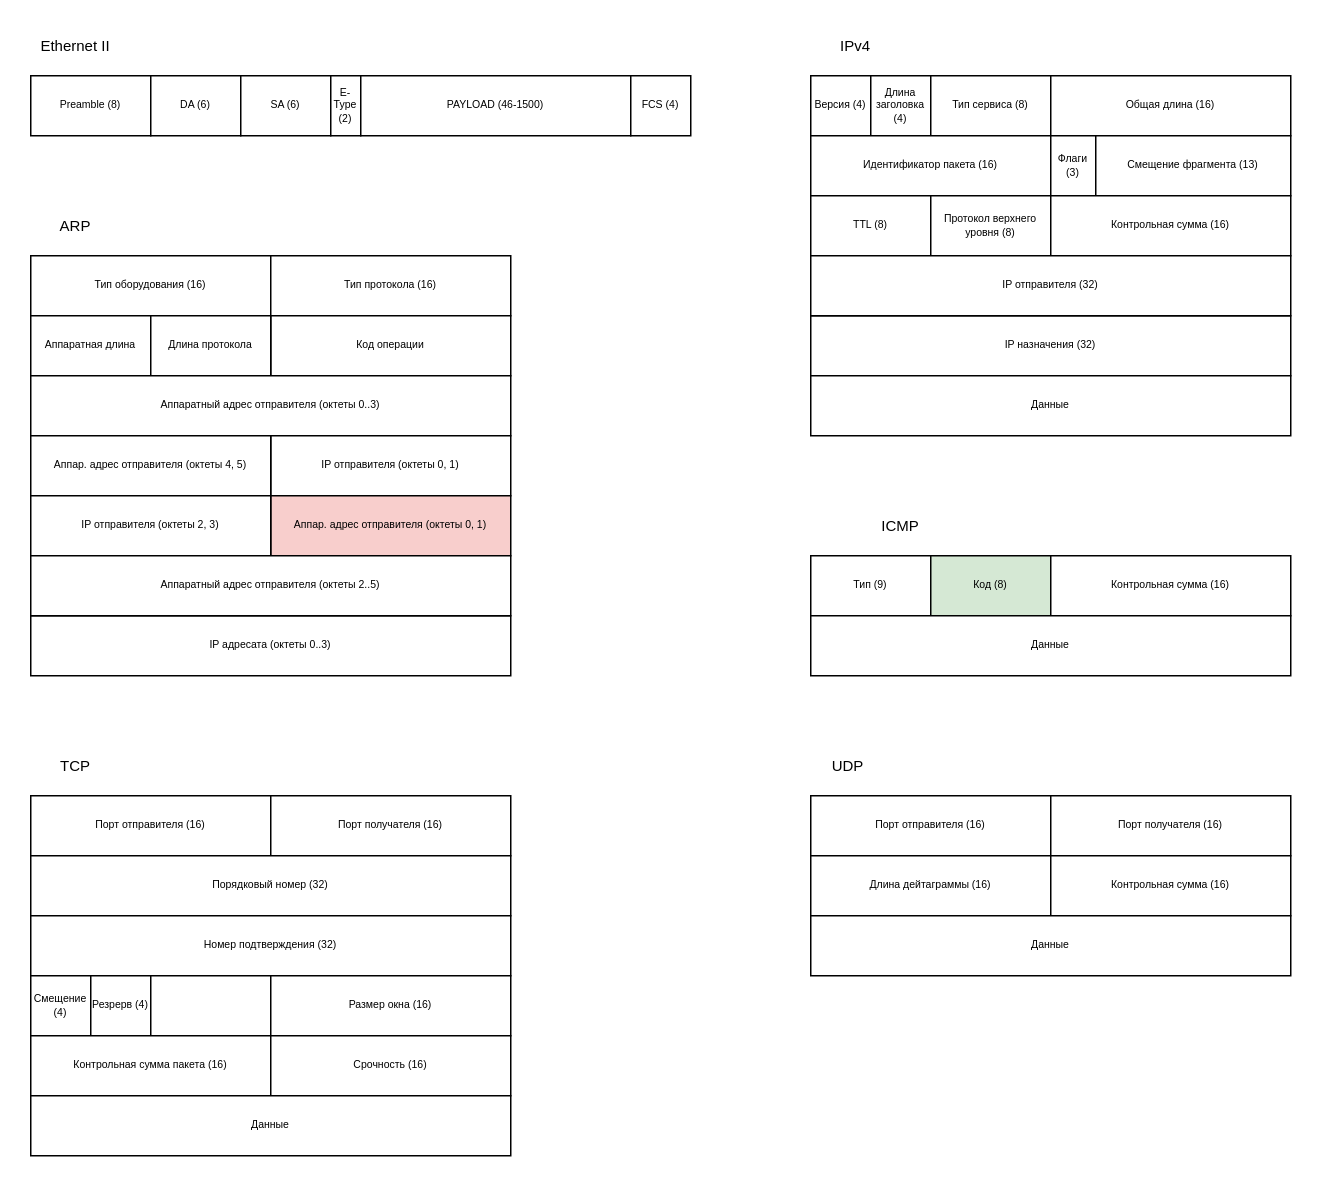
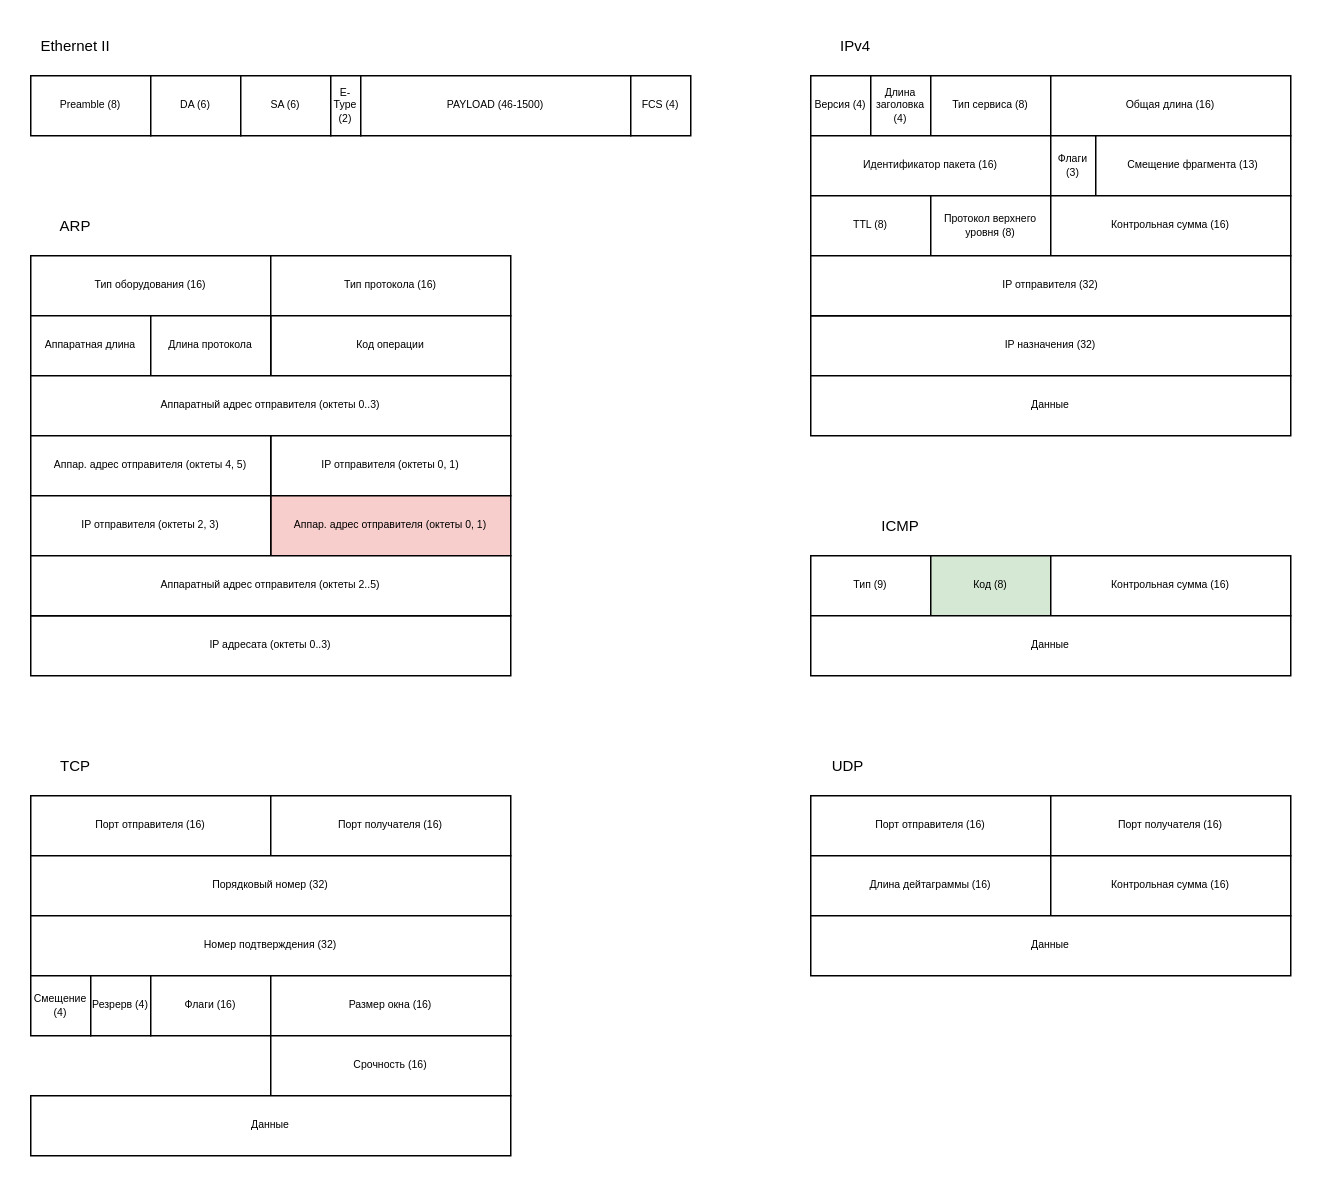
node "Флаги (16)": added
node "Контрольная сумма пакета (16)": removed
